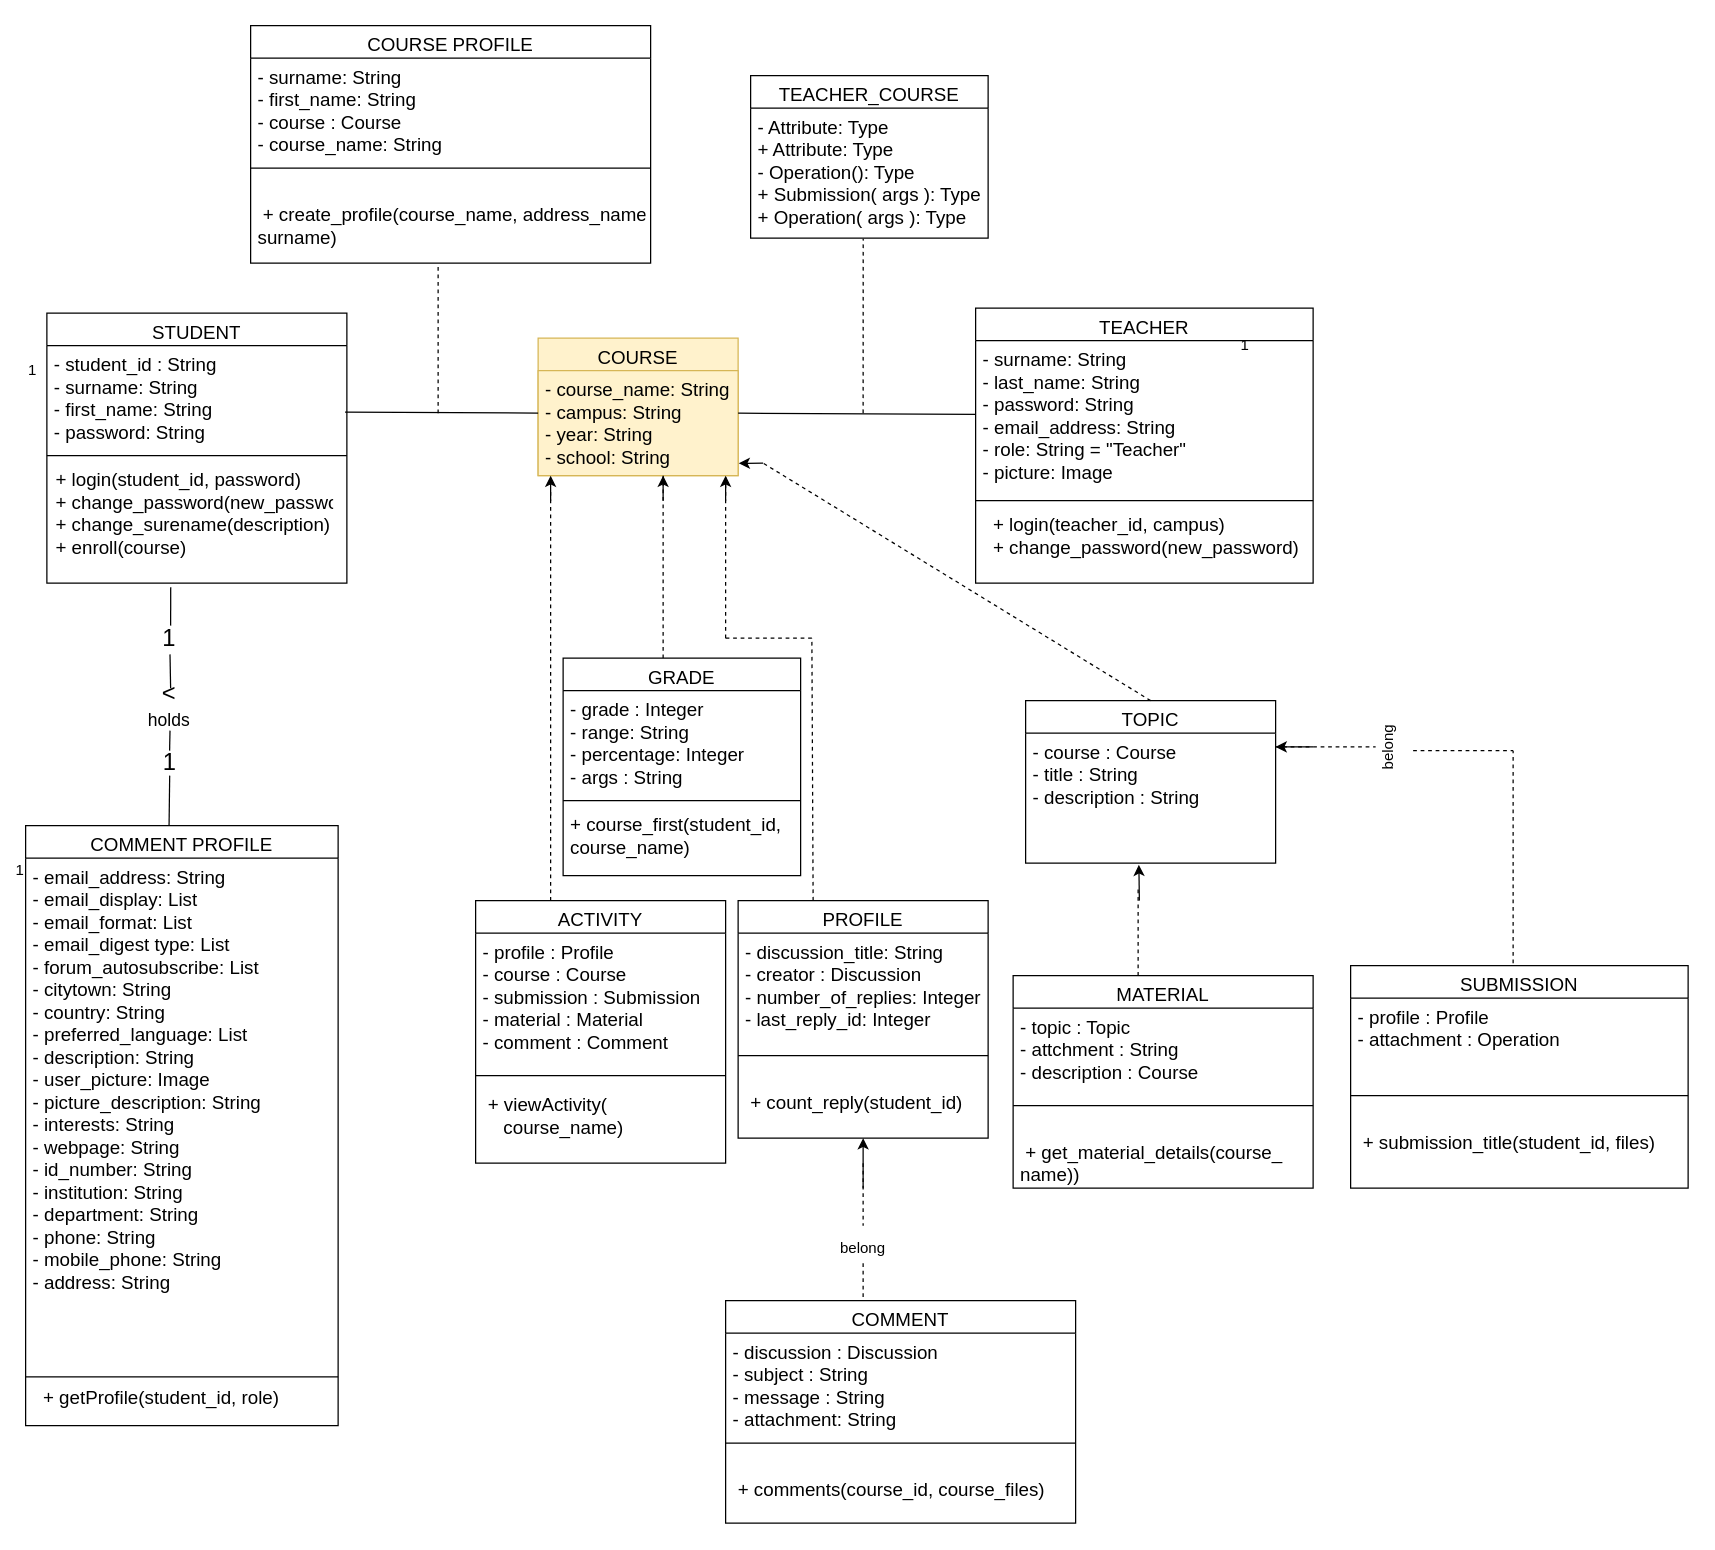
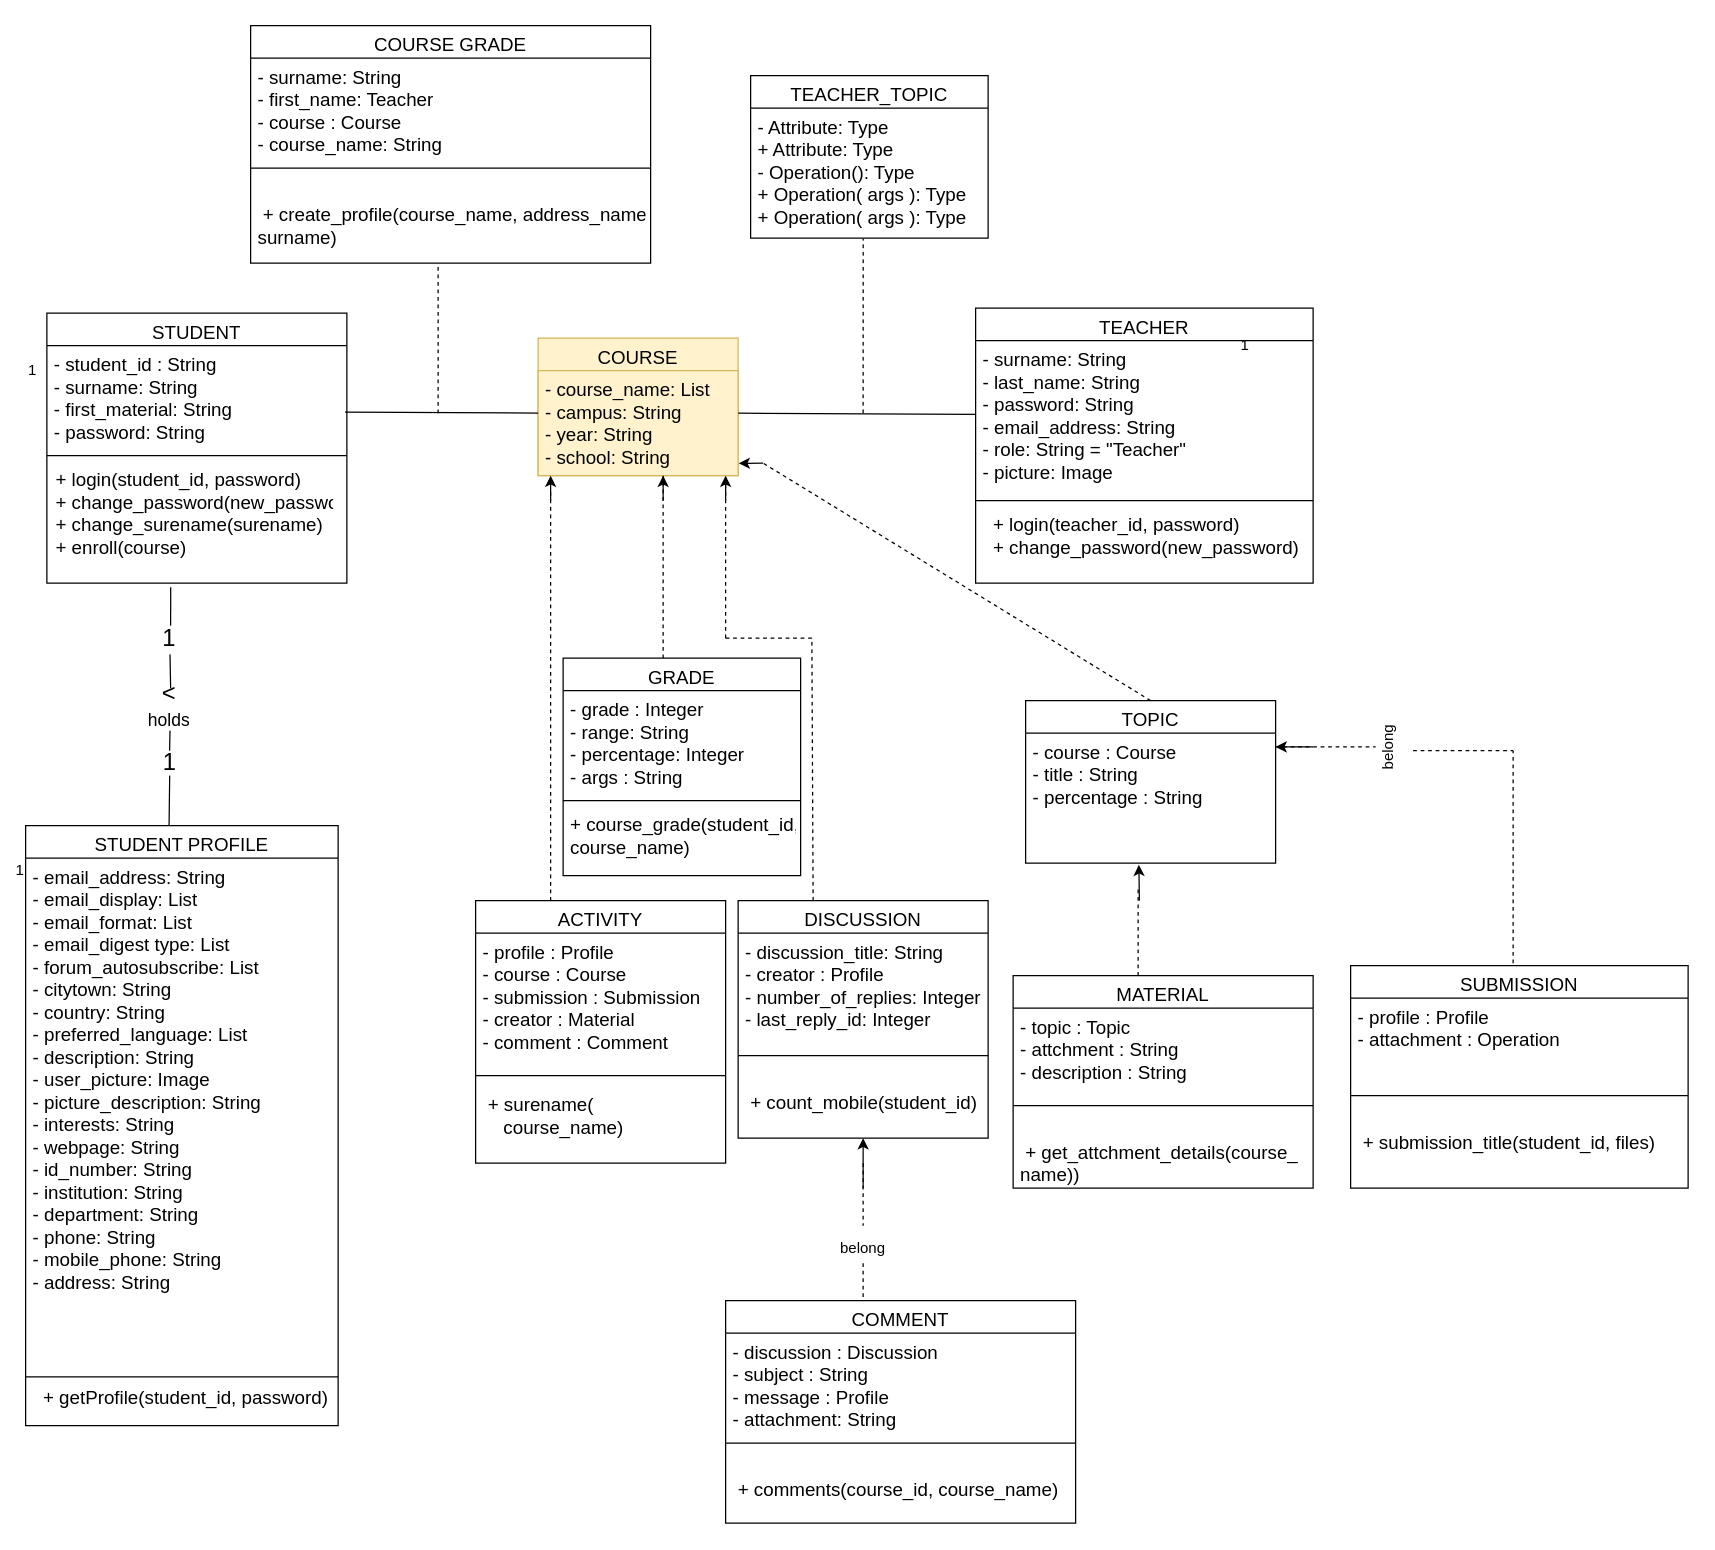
node "COURSE PROFILE": label "COURSE PROFILE" -> "COURSE GRADE"
node "- surname: String - first_name: String - course : Course - course_name: String": label "- surname: String - first_name: String - course : Course - course_name: String" -> "- surname: String - first_name: Teacher - course : Course - course_name: String"
node "TEACHER_COURSE": label "TEACHER_COURSE" -> "TEACHER_TOPIC"
node "- Attribute: Type + Attribute: Type - Operation(): Type + Submission( args ): Type + Operation( args ): Type": label "- Attribute: Type + Attribute: Type - Operation(): Type + Submission( args ): Type + Operation( args ): Type" -> "- Attribute: Type + Attribute: Type - Operation(): Type + Operation( args ): Type + Operation( args ): Type"
node "- student_id : String - surname: String - first_name: String - password: String": label "- student_id : String - surname: String - first_name: String - password: String" -> "- student_id : String - surname: String - first_material: String - password: String"
node "- course_name: String - campus: String - year: String - school: String": label "- course_name: String - campus: String - year: String - school: String" -> "- course_name: List - campus: String - year: String - school: String"
node "+ login(student_id, password) + change_password(new_password) + change_surename(description) + enroll(course)": label "+ login(student_id, password) + change_password(new_password) + change_surename(description) + enroll(course)" -> "+ login(student_id, password) + change_password(new_password) + change_surename(surename) + enroll(course)"
node "+ login(teacher_id, campus) + change_password(new_password)": label "+ login(teacher_id, campus) + change_password(new_password)" -> "+ login(teacher_id, password) + change_password(new_password)"
node "- course : Course - title : String - description : String": label "- course : Course - title : String - description : String" -> "- course : Course - title : String - percentage : String"
node "+ course_first(student_id, course_name)": label "+ course_first(student_id, course_name)" -> "+ course_grade(student_id, course_name)"
node "COMMENT PROFILE": label "COMMENT PROFILE" -> "STUDENT PROFILE"
node "PROFILE": label "PROFILE" -> "DISCUSSION"
node "- profile : Profile - course : Course - submission : Submission - material : Material - comment : Comment": label "- profile : Profile - course : Course - submission : Submission - material : Material - comment : Comment" -> "- profile : Profile - course : Course - submission : Submission - creator : Material - comment : Comment"
node "- discussion_title: String - creator : Discussion - number_of_replies: Integer - last_reply_id: Integer": label "- discussion_title: String - creator : Discussion - number_of_replies: Integer - last_reply_id: Integer" -> "- discussion_title: String - creator : Profile - number_of_replies: Integer - last_reply_id: Integer"
node "- topic : Topic - attchment : String - description : Course": label "- topic : Topic - attchment : String - description : Course" -> "- topic : Topic - attchment : String - description : String"
node "+ count_reply(student_id)": label "+ count_reply(student_id)" -> "+ count_mobile(student_id)"
node "+ viewActivity( course_name)": label "+ viewActivity( course_name)" -> "+ surename( course_name)"
node "+ get_material_details(course_ name))": label "+ get_material_details(course_ name))" -> "+ get_attchment_details(course_ name))"
node "- discussion : Discussion - subject : String - message : String - attachment: String": label "- discussion : Discussion - subject : String - message : String - attachment: String" -> "- discussion : Discussion - subject : String - message : Profile - attachment: String"
node "+ getProfile(student_id, role)": label "+ getProfile(student_id, role)" -> "+ getProfile(student_id, password)"
node "+ comments(course_id, course_files)": label "+ comments(course_id, course_files)" -> "+ comments(course_id, course_name)"
